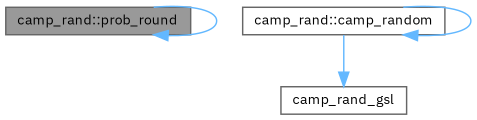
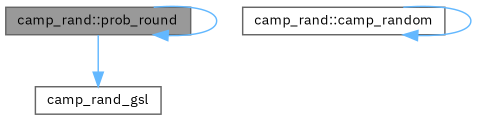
edge "camp_rand::camp_random" -> "camp_rand_gsl": now "camp_rand::prob_round" -> "camp_rand_gsl"
